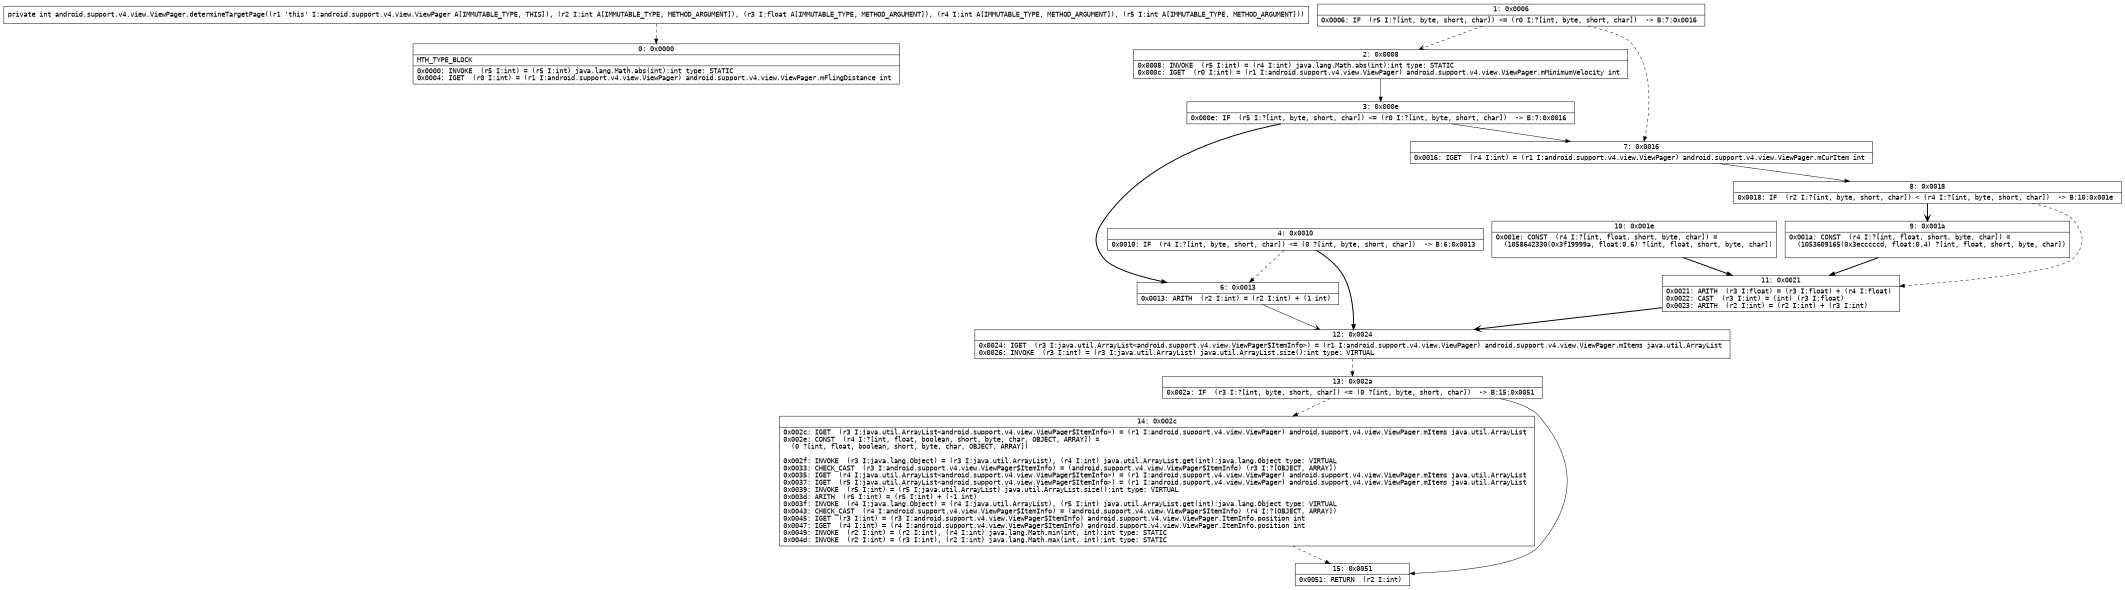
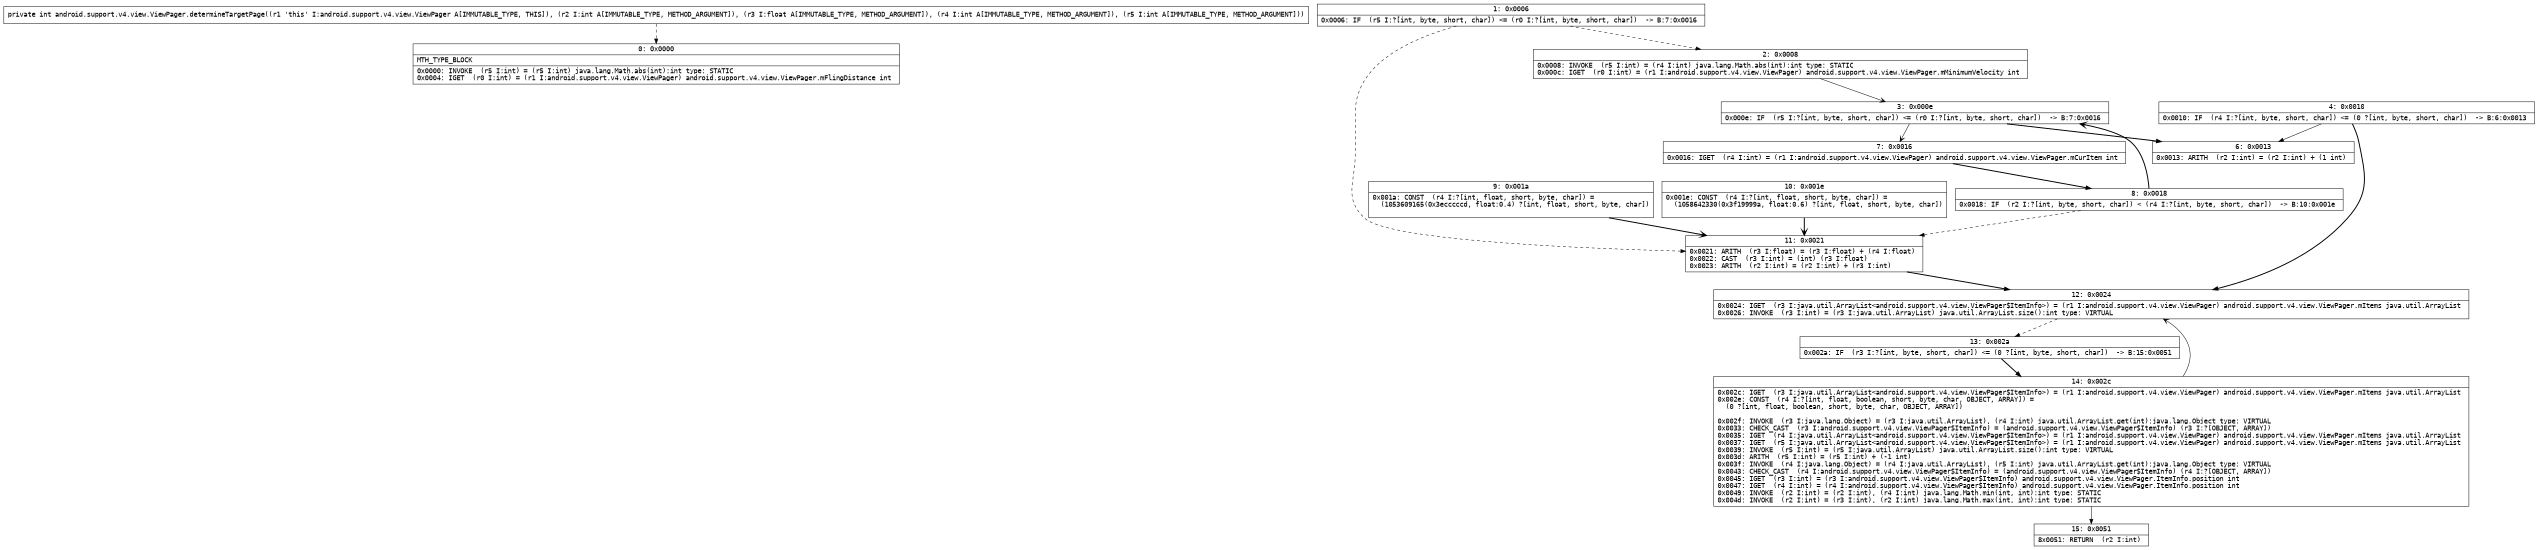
edge "1: 0x0006" -> "2: 0x0008": arrowhead vee -> normal
edge "1: 0x0006" -> "7: 0x0016": now "1: 0x0006" -> "11: 0x0021"
edge "2: 0x0008" -> "3: 0x000e": arrowhead normal -> vee
edge "3: 0x000e" -> "7: 0x0016": arrowhead normal -> vee
edge "7: 0x0016" -> "8: 0x0018": style solid -> bold
edge "8: 0x0018" -> "9: 0x001a": now "8: 0x0018" -> "3: 0x000e"
edge "4: 0x0010" -> "6: 0x0013": style dashed -> solid
edge "10: 0x001e" -> "11: 0x0021": arrowhead normal -> vee
edge "9: 0x001a" -> "11: 0x0021": arrowhead normal -> vee
edge "6: 0x0013" -> "12: 0x0024": now "14: 0x002c" -> "12: 0x0024"
edge "11: 0x0021" -> "12: 0x0024": arrowhead vee -> normal
edge "13: 0x002a" -> "14: 0x002c": style dashed -> bold
edge "13: 0x002a" -> "15: 0x0051": removed
edge "14: 0x002c" -> "15: 0x0051": style dashed -> solid
node "15: 0x0051": text "0x0051: RETURN  (r2 I:int)" -> "8x0051: RETURN  (r2 I:int)"
